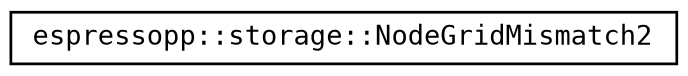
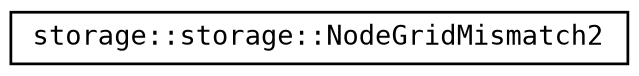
node "espressopp::storage::NodeGridMismatch2": label "espressopp::storage::NodeGridMismatch2" -> "storage::storage::NodeGridMismatch2"
